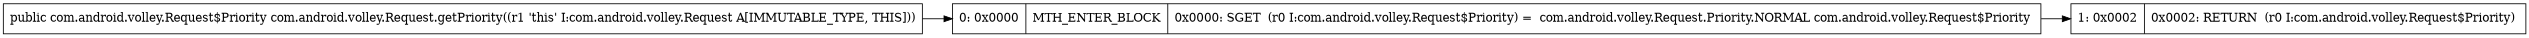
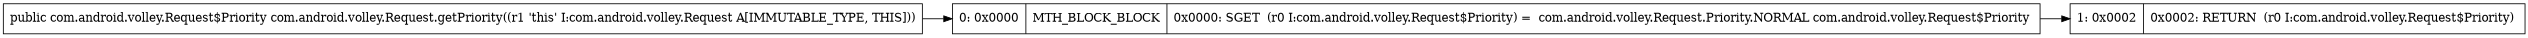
node "0: 0x0000": text "MTH_ENTER_BLOCK" -> "MTH_BLOCK_BLOCK"
